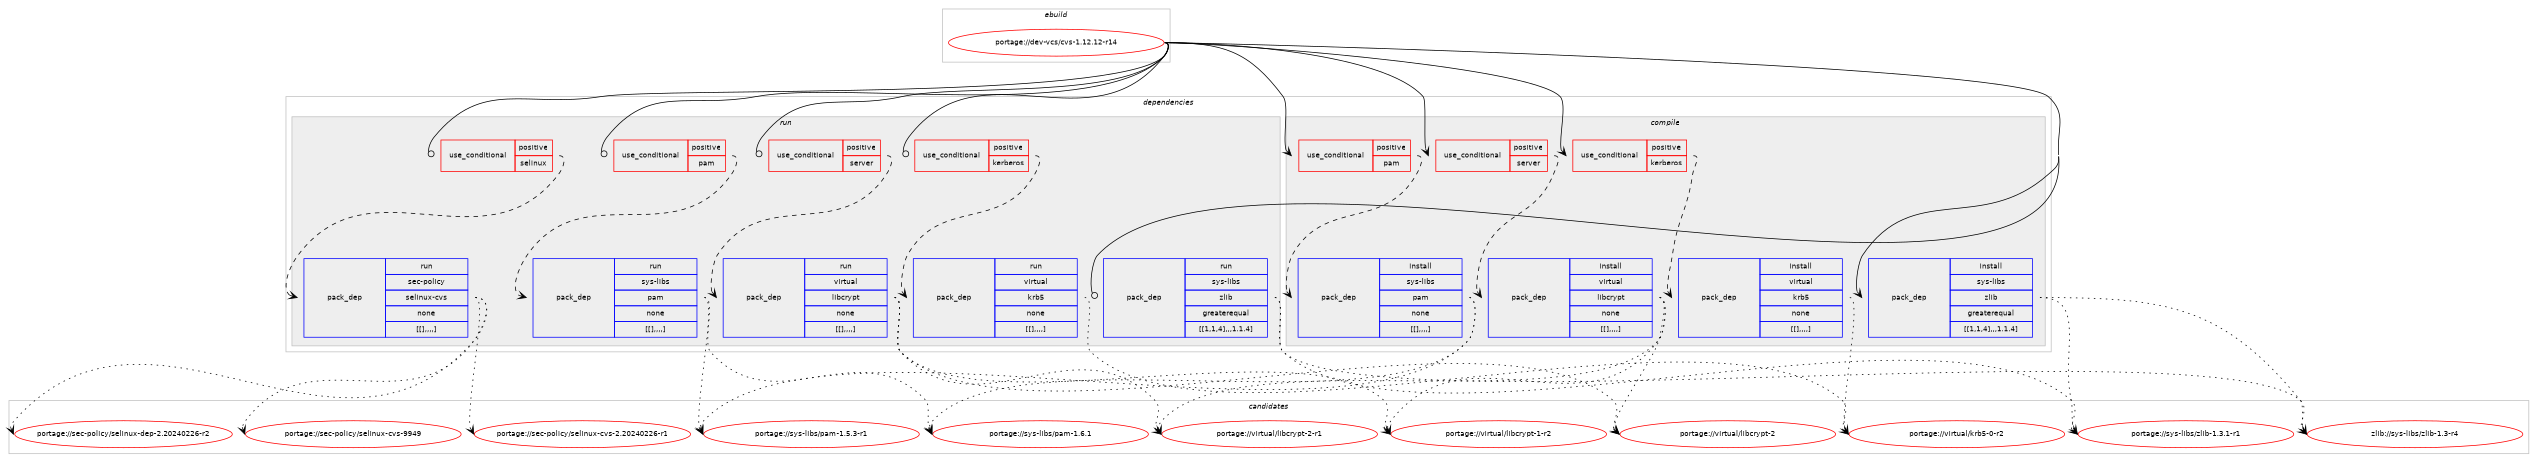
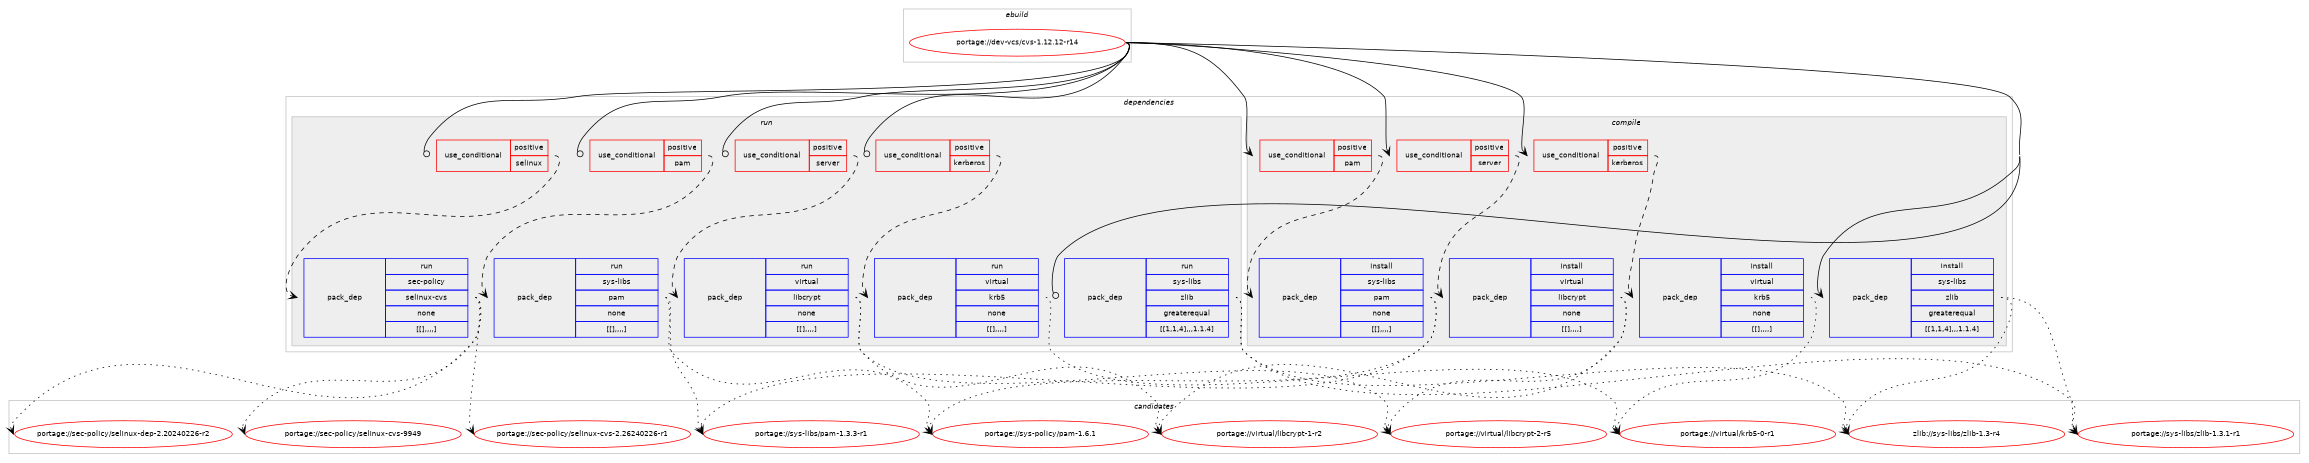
node "portage://sec-policy/selinux-cvs-2.20240226-r1": label "portage://sec-policy/selinux-cvs-2.20240226-r1" -> "portage://sec-policy/selinux-cvs-2.26240226-r1"
node "portage://sys-libs/pam-1.5.3-r1": label "portage://sys-libs/pam-1.5.3-r1" -> "portage://sys-libs/pam-1.3.3-r1"
node "portage://sys-libs/pam-1.6.1": label "portage://sys-libs/pam-1.6.1" -> "portage://sys-policy/pam-1.6.1"
node "portage://virtual/libcrypt-2-r1": label "portage://virtual/libcrypt-2-r1" -> "portage://virtual/libcrypt-2-r5"
node "portage://virtual/libcrypt-2": removed
node "portage://virtual/krb5-0-r2": label "portage://virtual/krb5-0-r2" -> "portage://virtual/krb5-0-r1"
